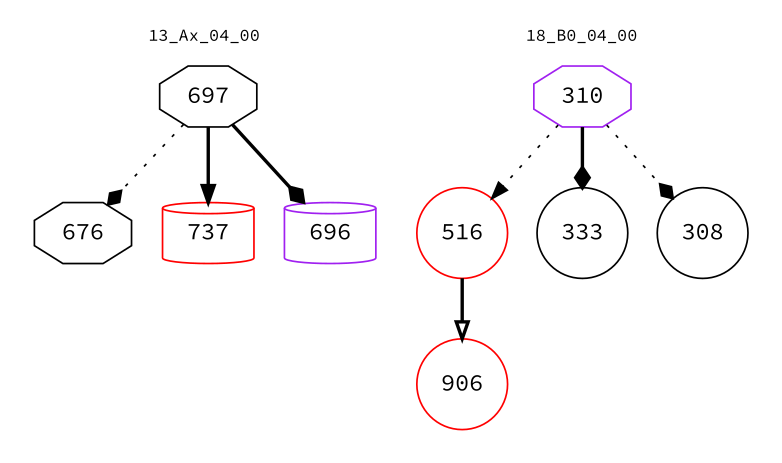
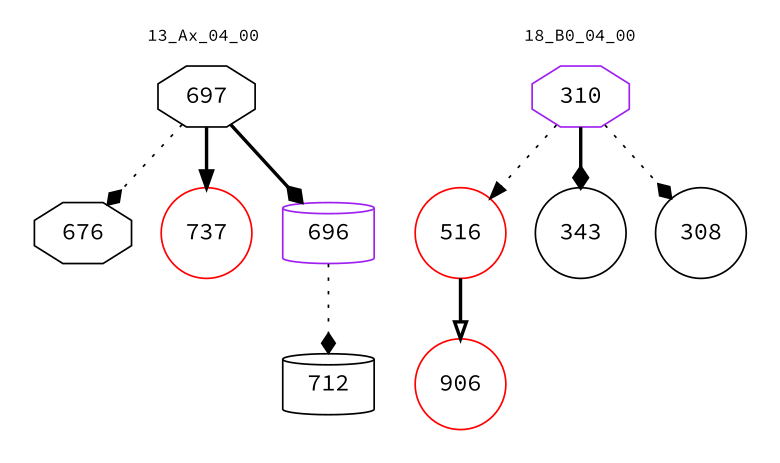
node "737": shape cylinder -> circle
node "333": label "333" -> "343"
node "712": added
